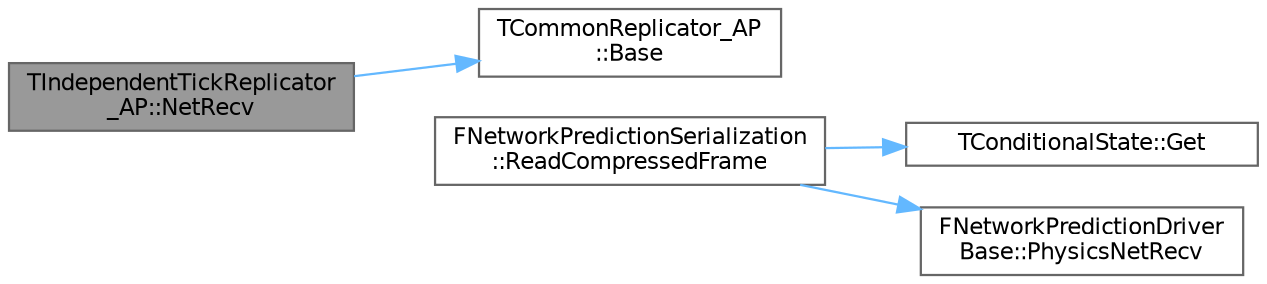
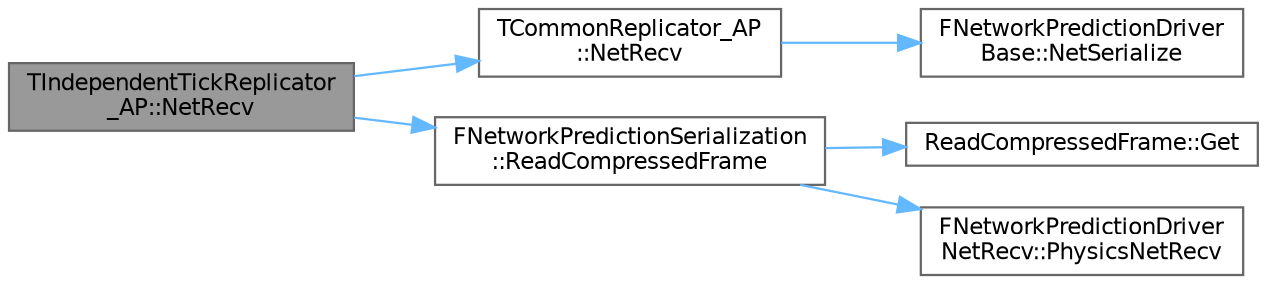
node "TCommonReplicator_AP ::Base": label "TCommonReplicator_AP ::Base" -> "TCommonReplicator_AP ::NetRecv"
node "FNetworkPredictionDriver Base::NetSerialize": added
edge "TIndependentTickReplicator _AP::NetRecv" -> "FNetworkPredictionSerialization ::ReadCompressedFrame": added
node "TConditionalState::Get": label "TConditionalState::Get" -> "ReadCompressedFrame::Get"
node "FNetworkPredictionDriver Base::PhysicsNetRecv": label "FNetworkPredictionDriver Base::PhysicsNetRecv" -> "FNetworkPredictionDriver NetRecv::PhysicsNetRecv"
